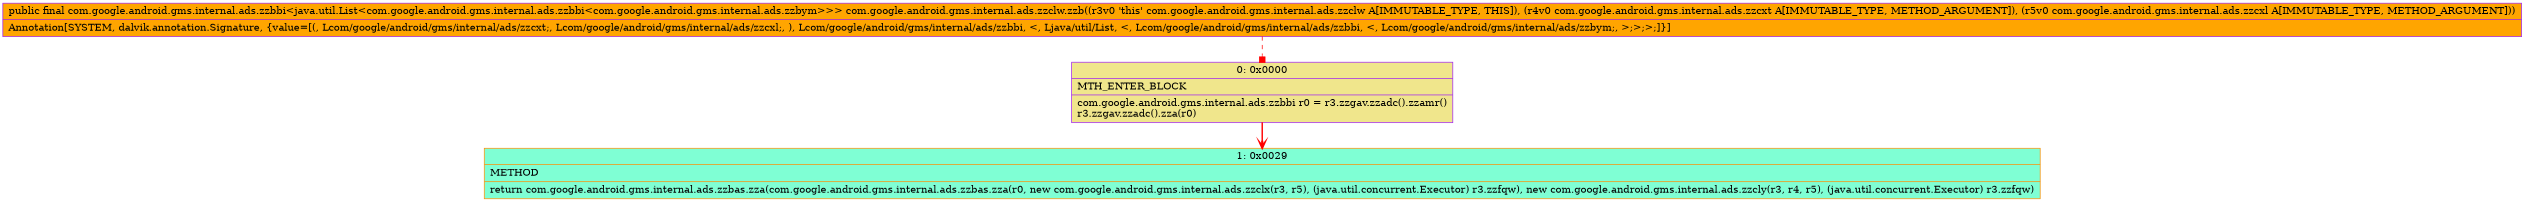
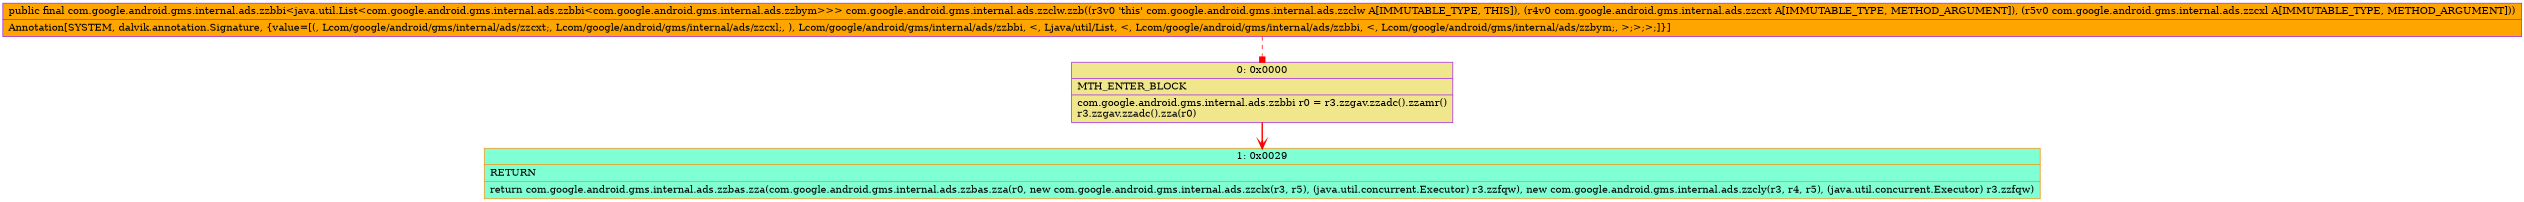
node "1: 0x0029": text "METHOD" -> "RETURN"
